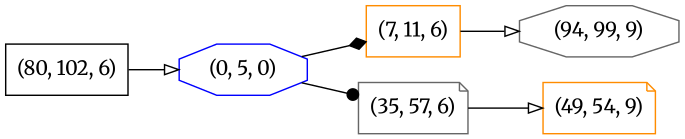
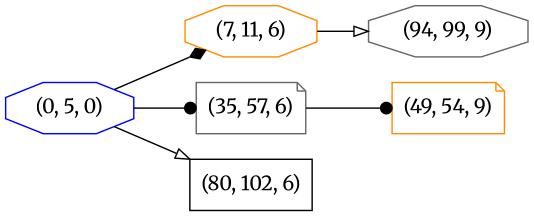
node "(7, 11, 6)": shape box -> octagon
edge "(80, 102, 6)" -> "(0, 5, 0)": reversed
edge "(35, 57, 6)" -> "(49, 54, 9)": arrowhead onormal -> dot
